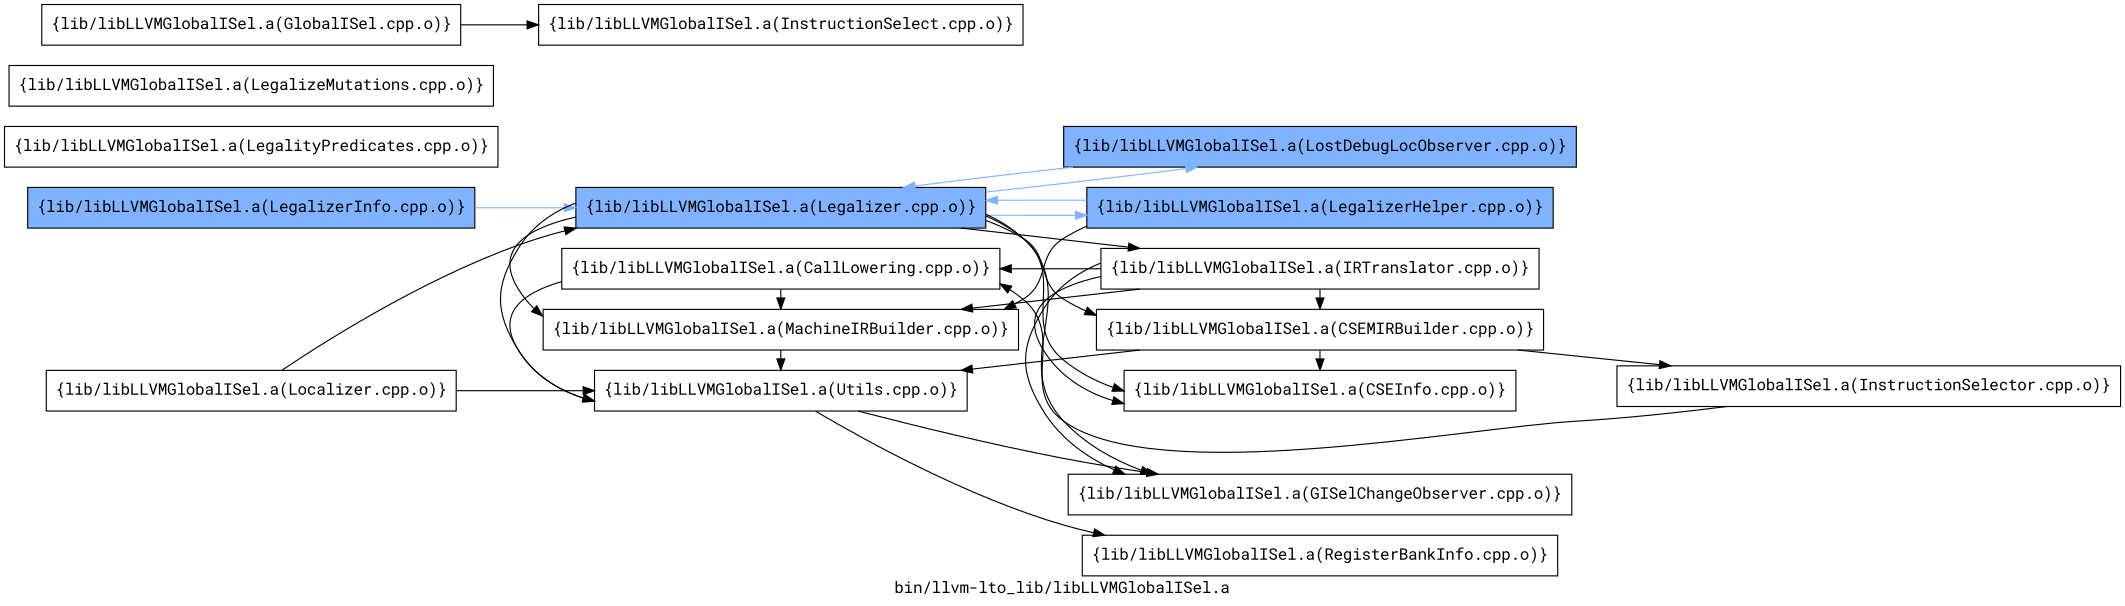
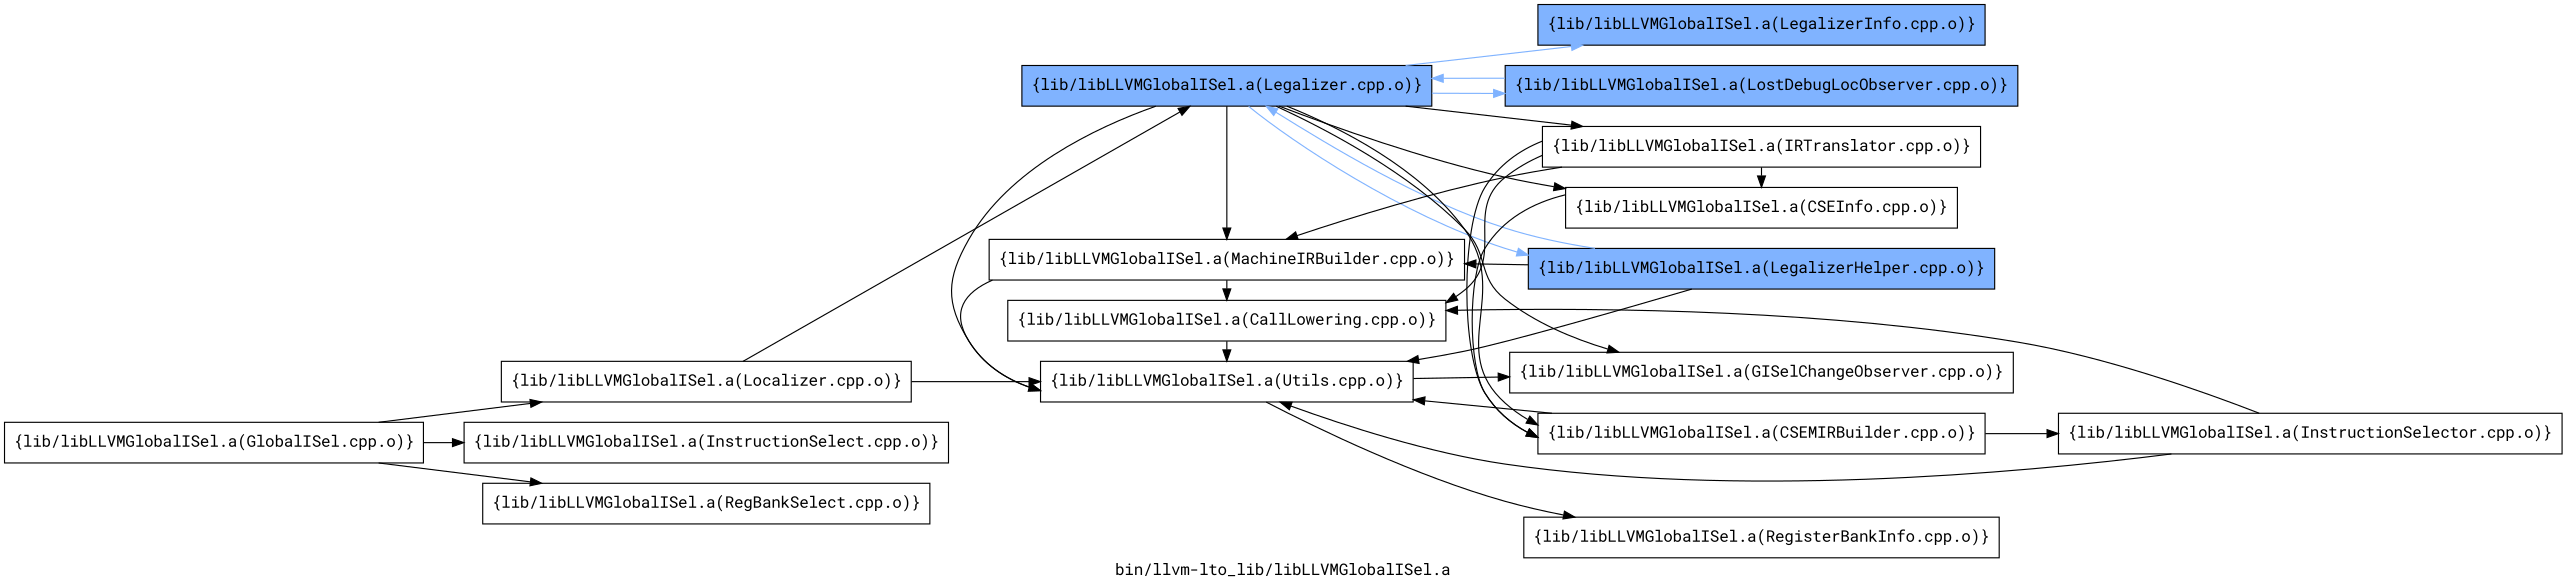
node "{lib/libLLVMGlobalISel.a(LegalizeMutations.cpp.o)}": removed
node "{lib/libLLVMGlobalISel.a(LegalityPredicates.cpp.o)}": removed
edge "{lib/libLLVMGlobalISel.a(LegalizerInfo.cpp.o)}" -> "{lib/libLLVMGlobalISel.a(Legalizer.cpp.o)}": reversed
edge "{lib/libLLVMGlobalISel.a(CallLowering.cpp.o)}" -> "{lib/libLLVMGlobalISel.a(MachineIRBuilder.cpp.o)}": reversed
edge "{lib/libLLVMGlobalISel.a(LegalizerHelper.cpp.o)}" -> "{lib/libLLVMGlobalISel.a(Utils.cpp.o)}": added
edge "{lib/libLLVMGlobalISel.a(CSEMIRBuilder.cpp.o)}" -> "{lib/libLLVMGlobalISel.a(CSEInfo.cpp.o)}": reversed
edge "{lib/libLLVMGlobalISel.a(IRTranslator.cpp.o)}" -> "{lib/libLLVMGlobalISel.a(GISelChangeObserver.cpp.o)}": removed
edge "{lib/libLLVMGlobalISel.a(GlobalISel.cpp.o)}" -> "{lib/libLLVMGlobalISel.a(Localizer.cpp.o)}": added
edge "{lib/libLLVMGlobalISel.a(InstructionSelector.cpp.o)}" -> "{lib/libLLVMGlobalISel.a(Utils.cpp.o)}": added
node "{lib/libLLVMGlobalISel.a(RegBankSelect.cpp.o)}": added
